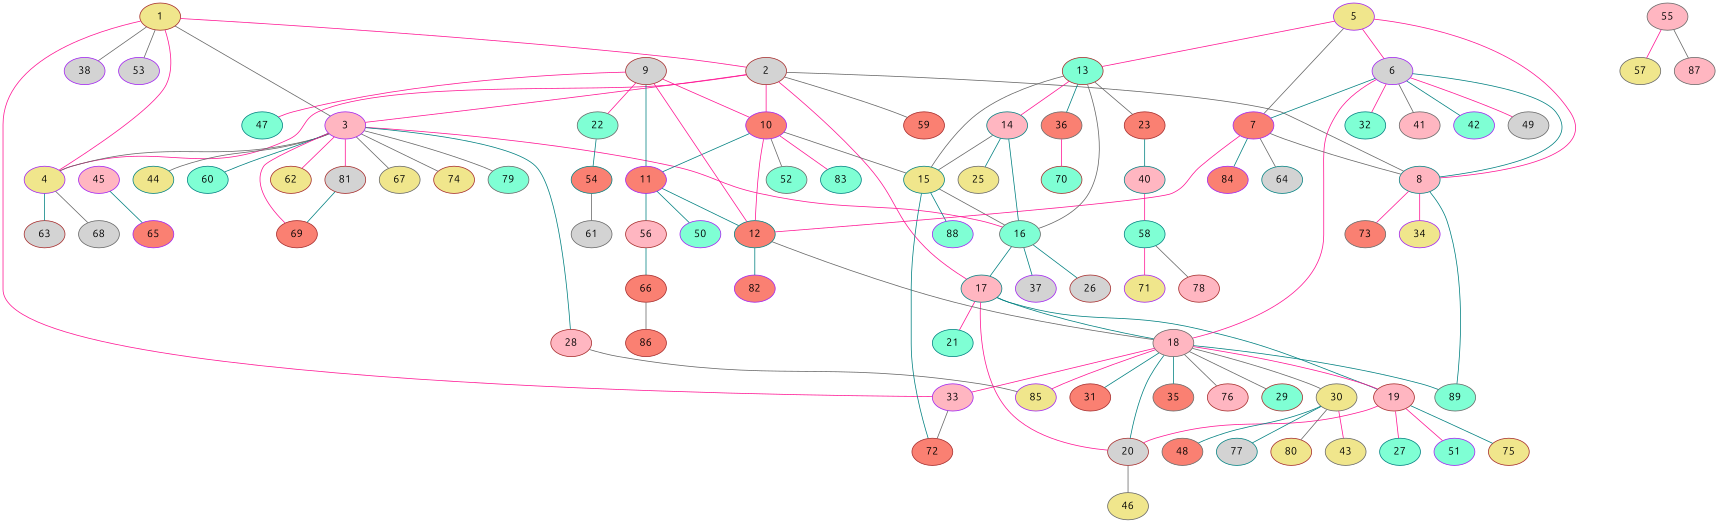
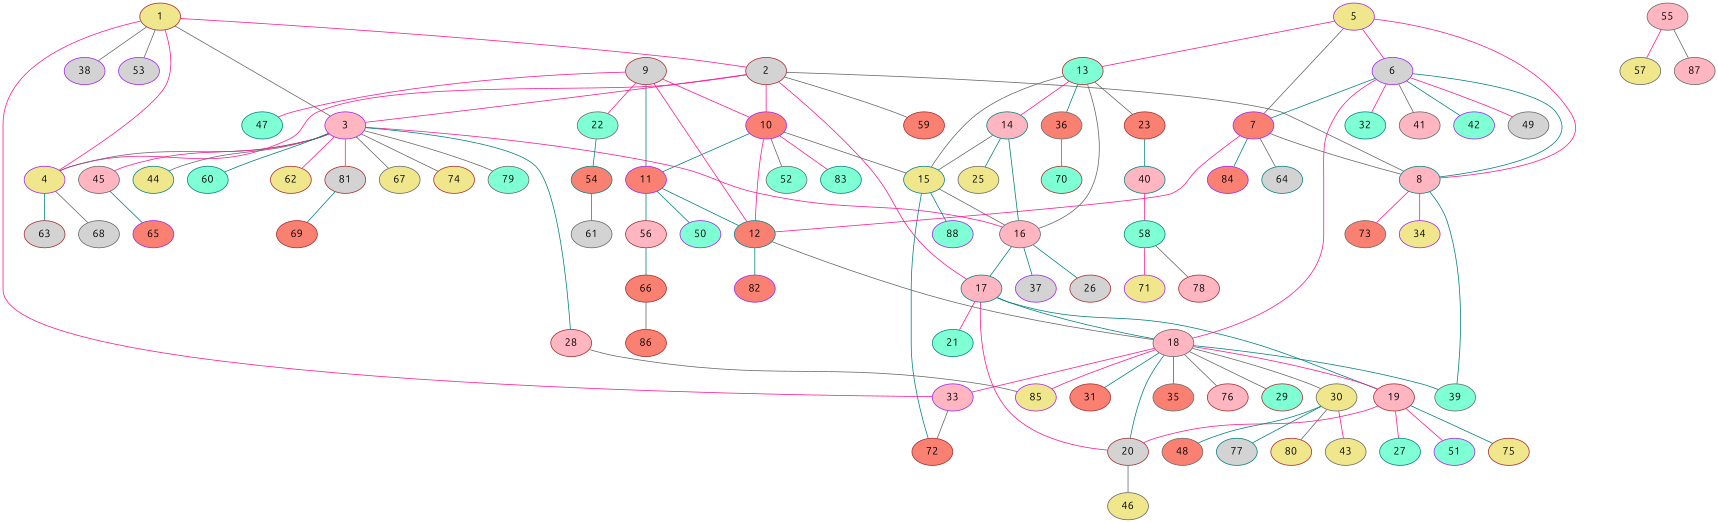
edge "3" -- "69": now "3" -- "45"
node "45": color purple -> gray40
node "16": fillcolor aquamarine -> lightpink
node "89": label "89" -> "39"
